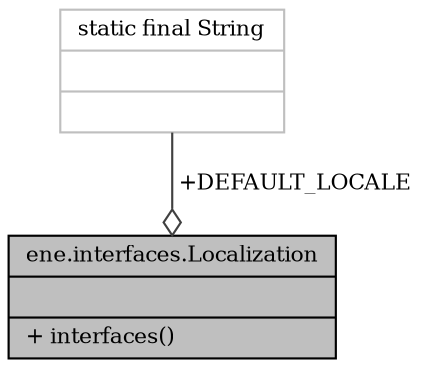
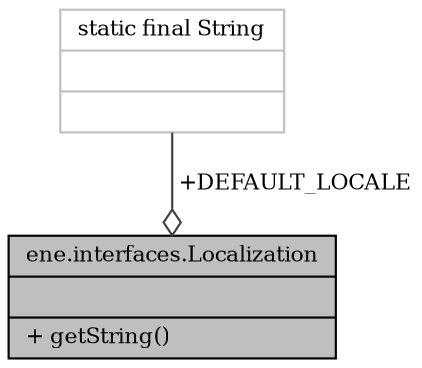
node "ene.interfaces.Localization": text "+ interfaces()" -> "+ getString()"
